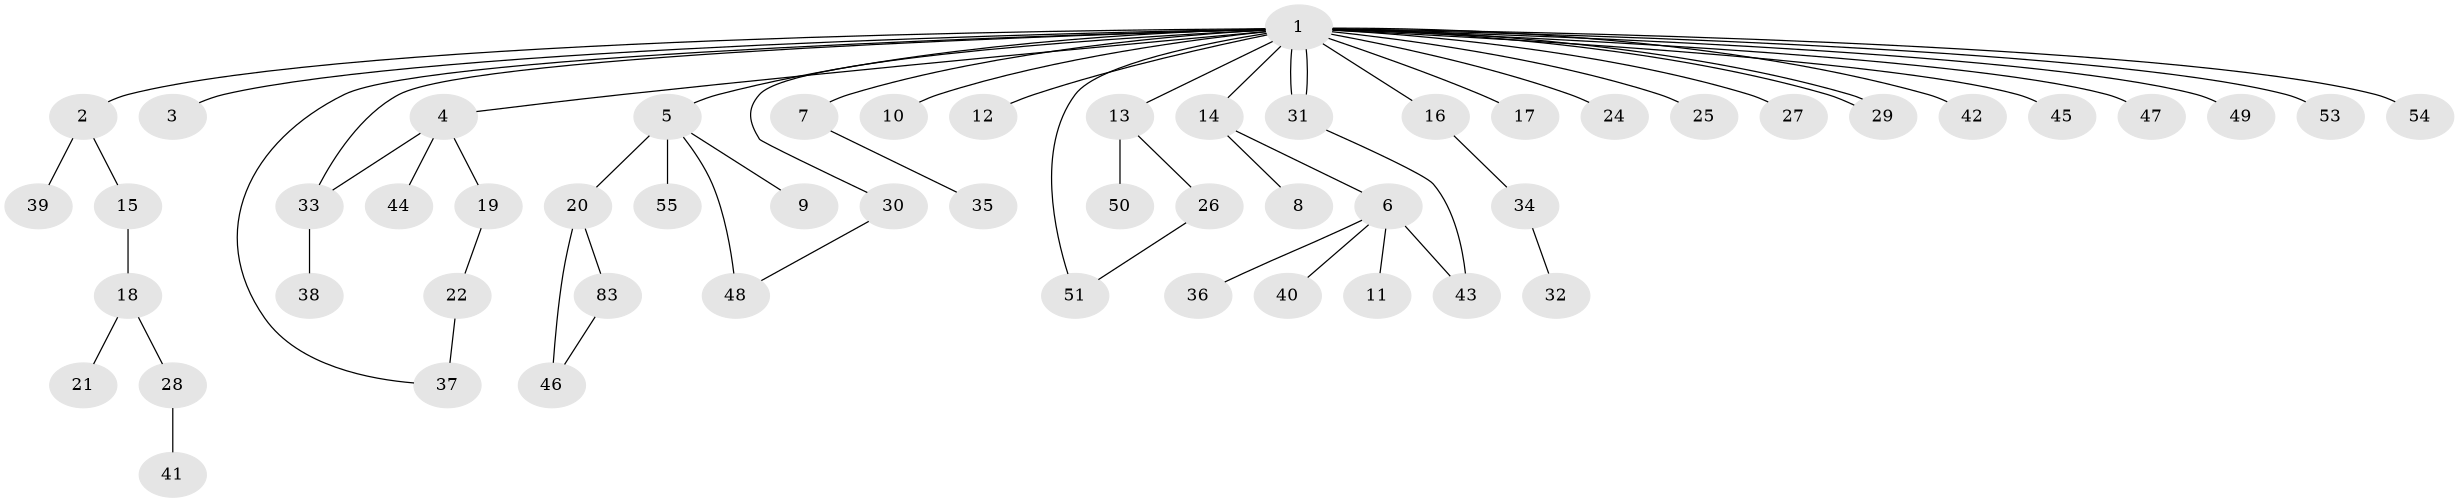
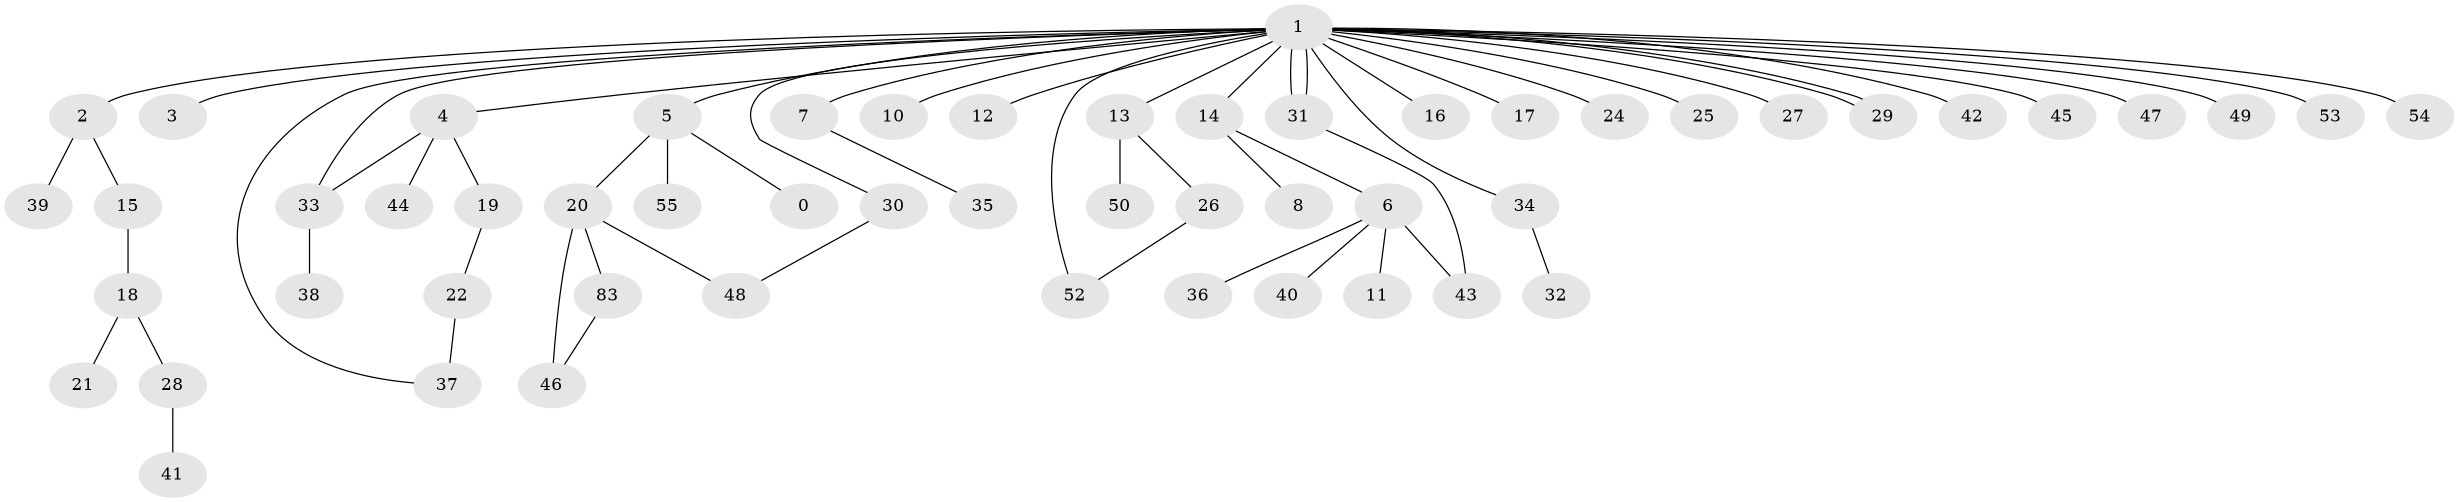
edge "16" -- "34": now "1" -- "34"
edge "5" -- "48": now "20" -- "48"
node "9": label "9" -> "0"
node "51": label "51" -> "52"
